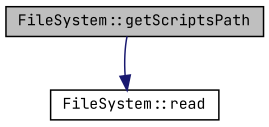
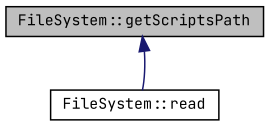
edge "FileSystem::getScriptsPath" -> "FileSystem::read": reversed
